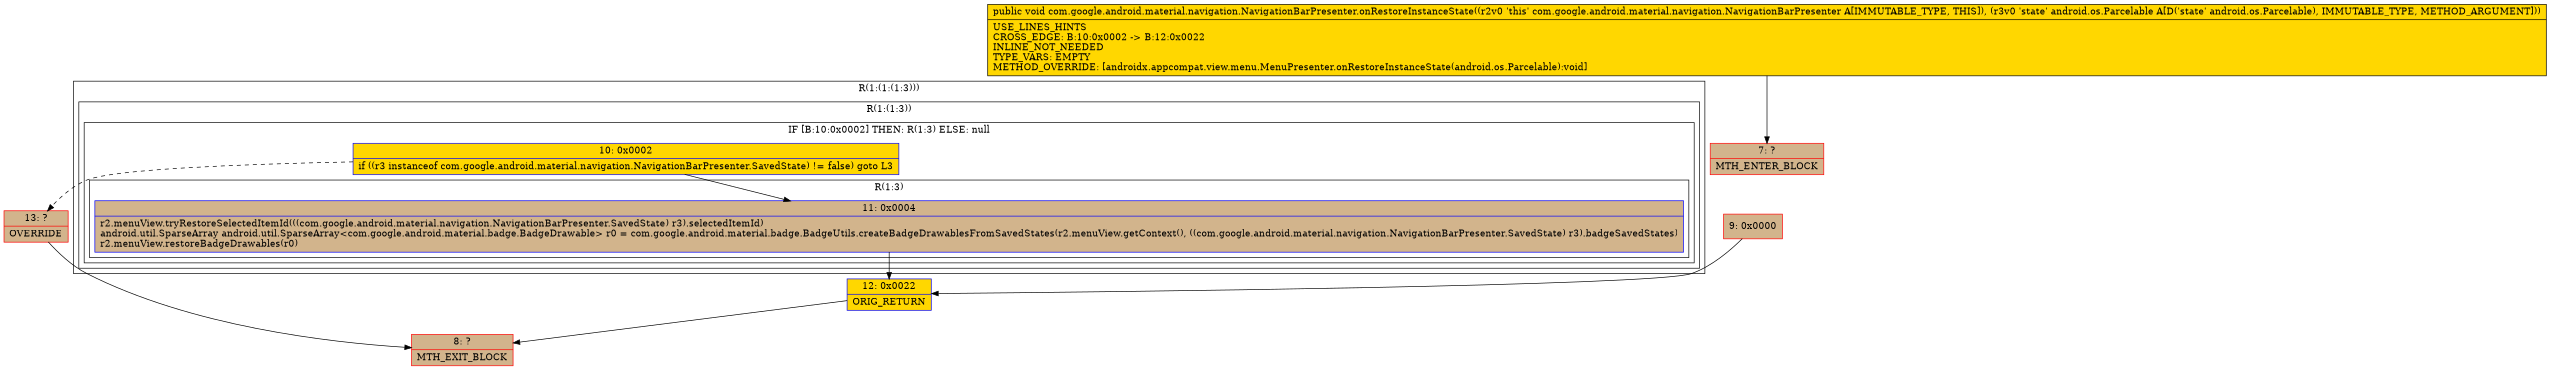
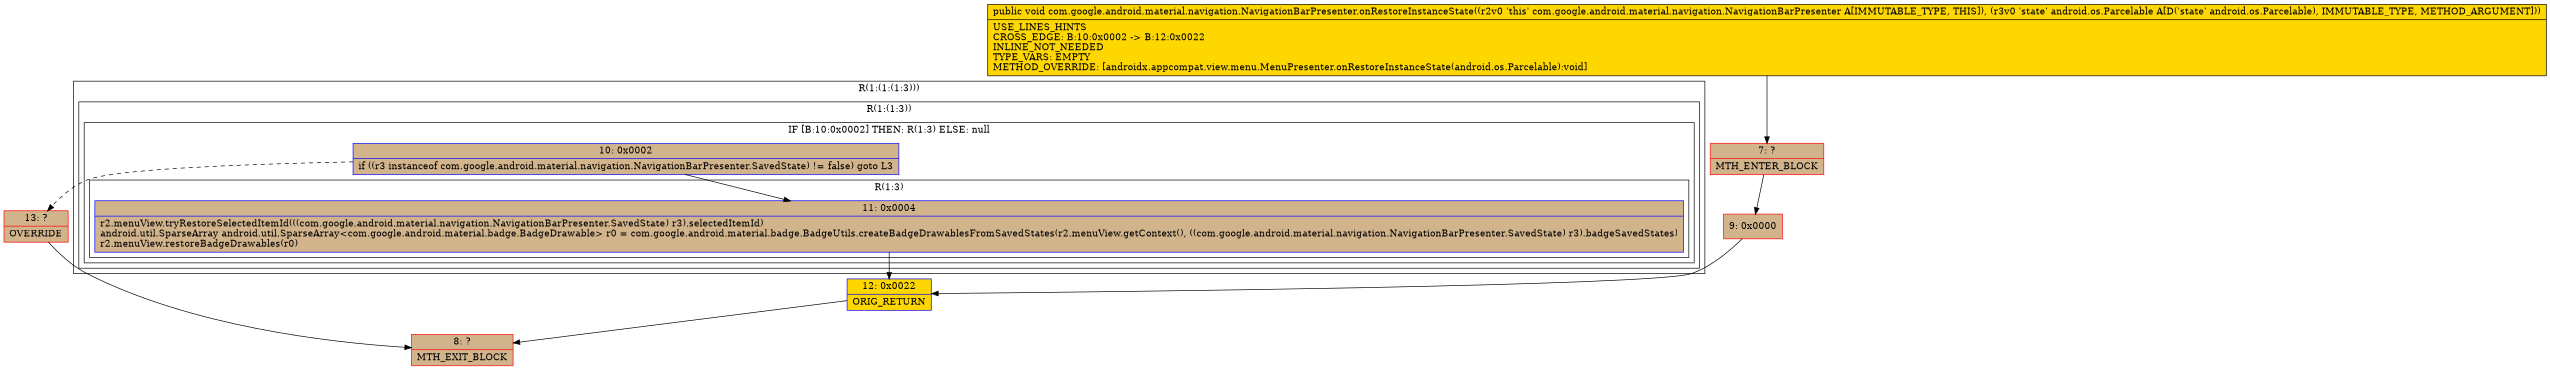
node "10: 0x0002": fillcolor gold -> tan
edge "7: ?" -> "9: 0x0000": added
